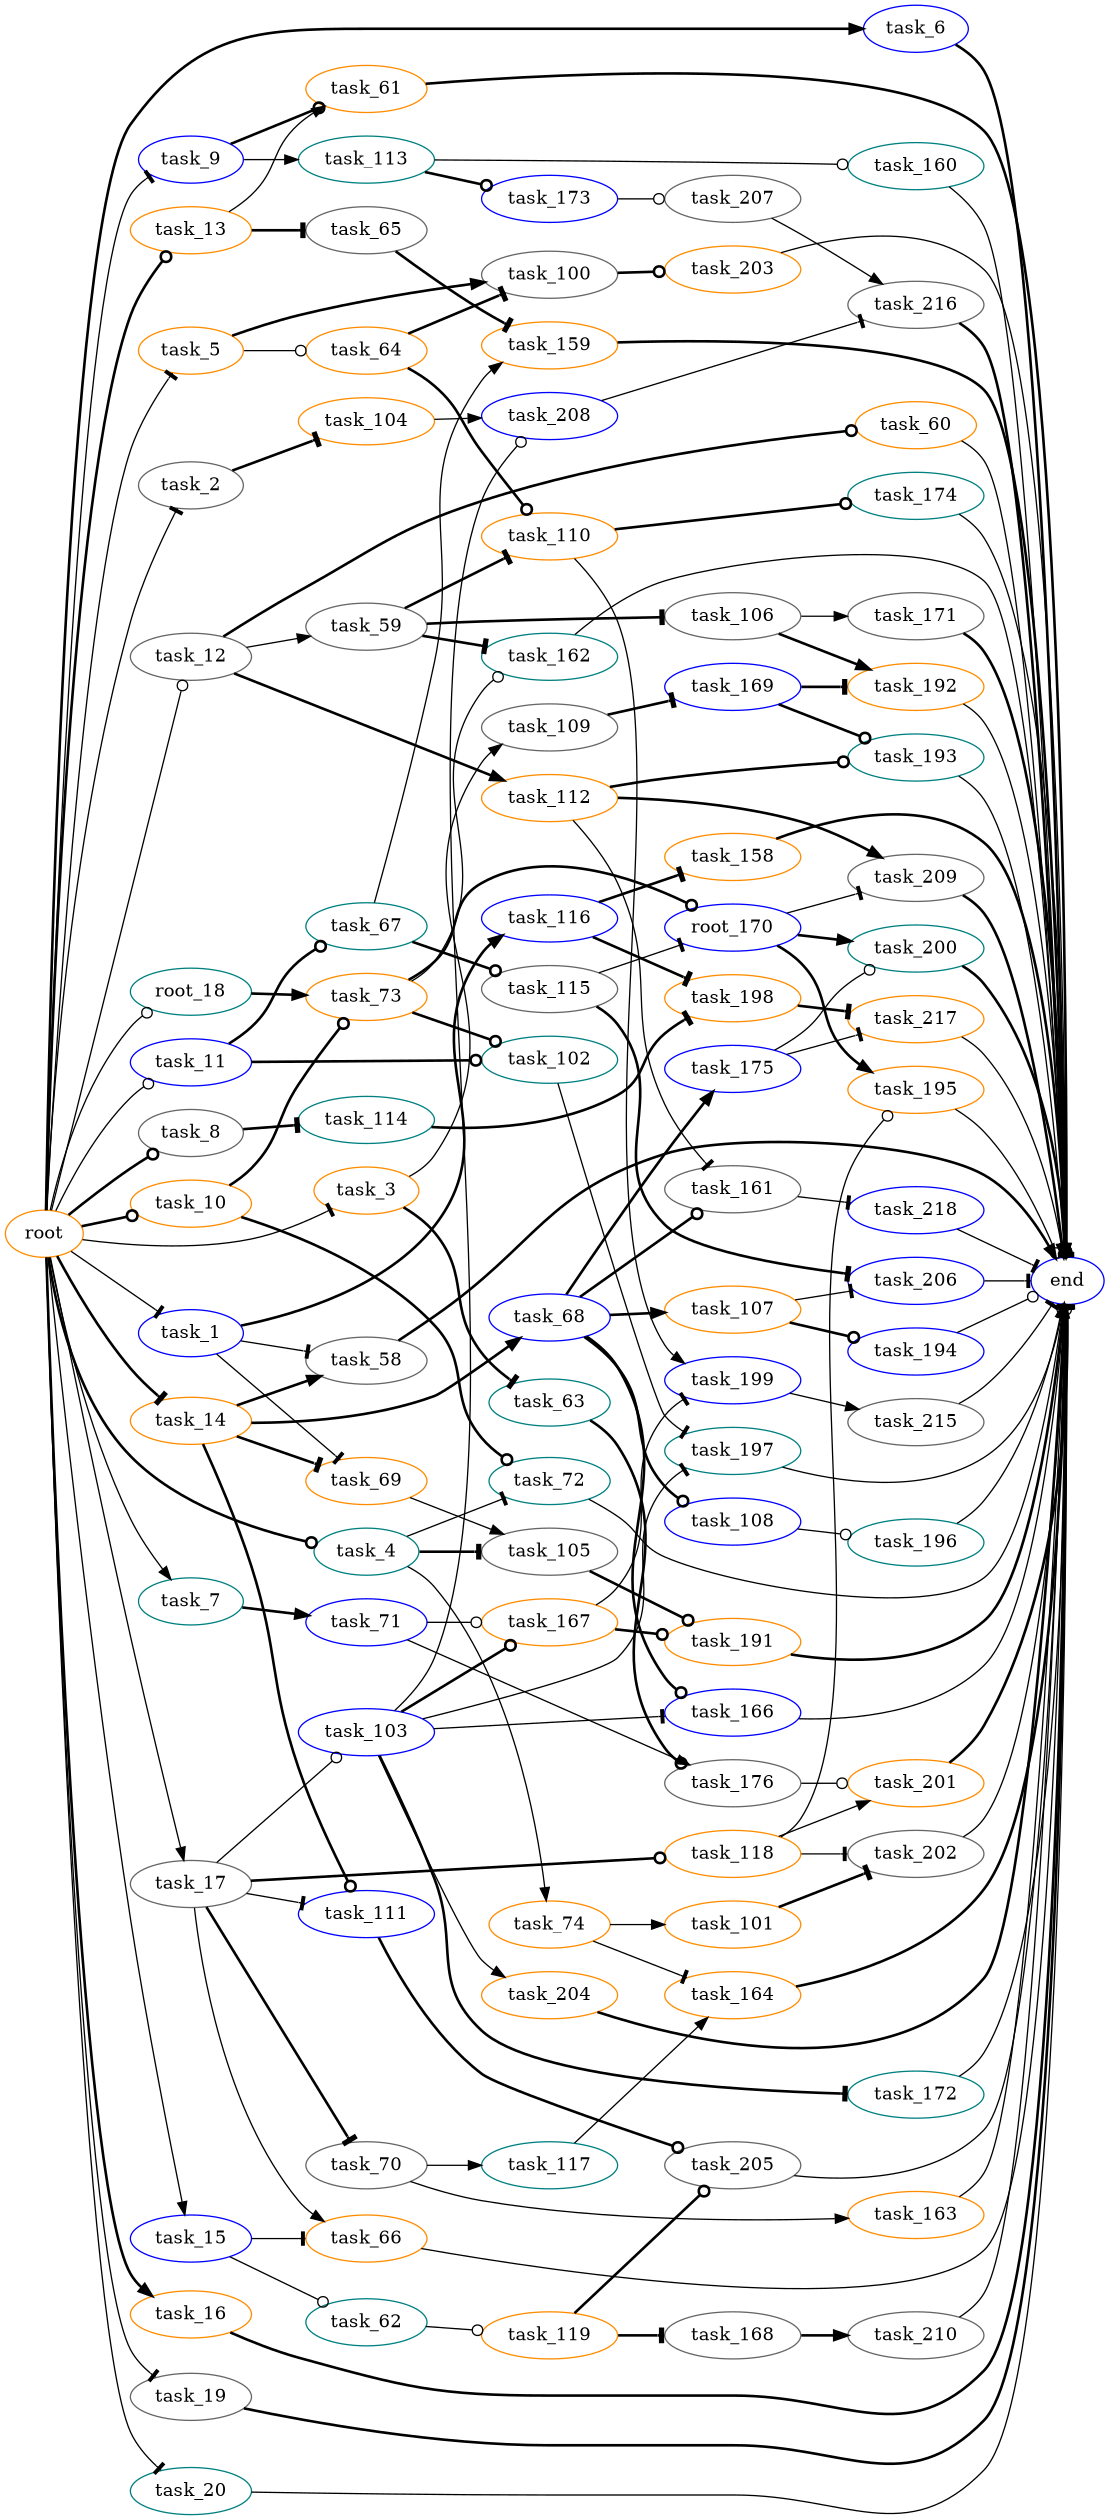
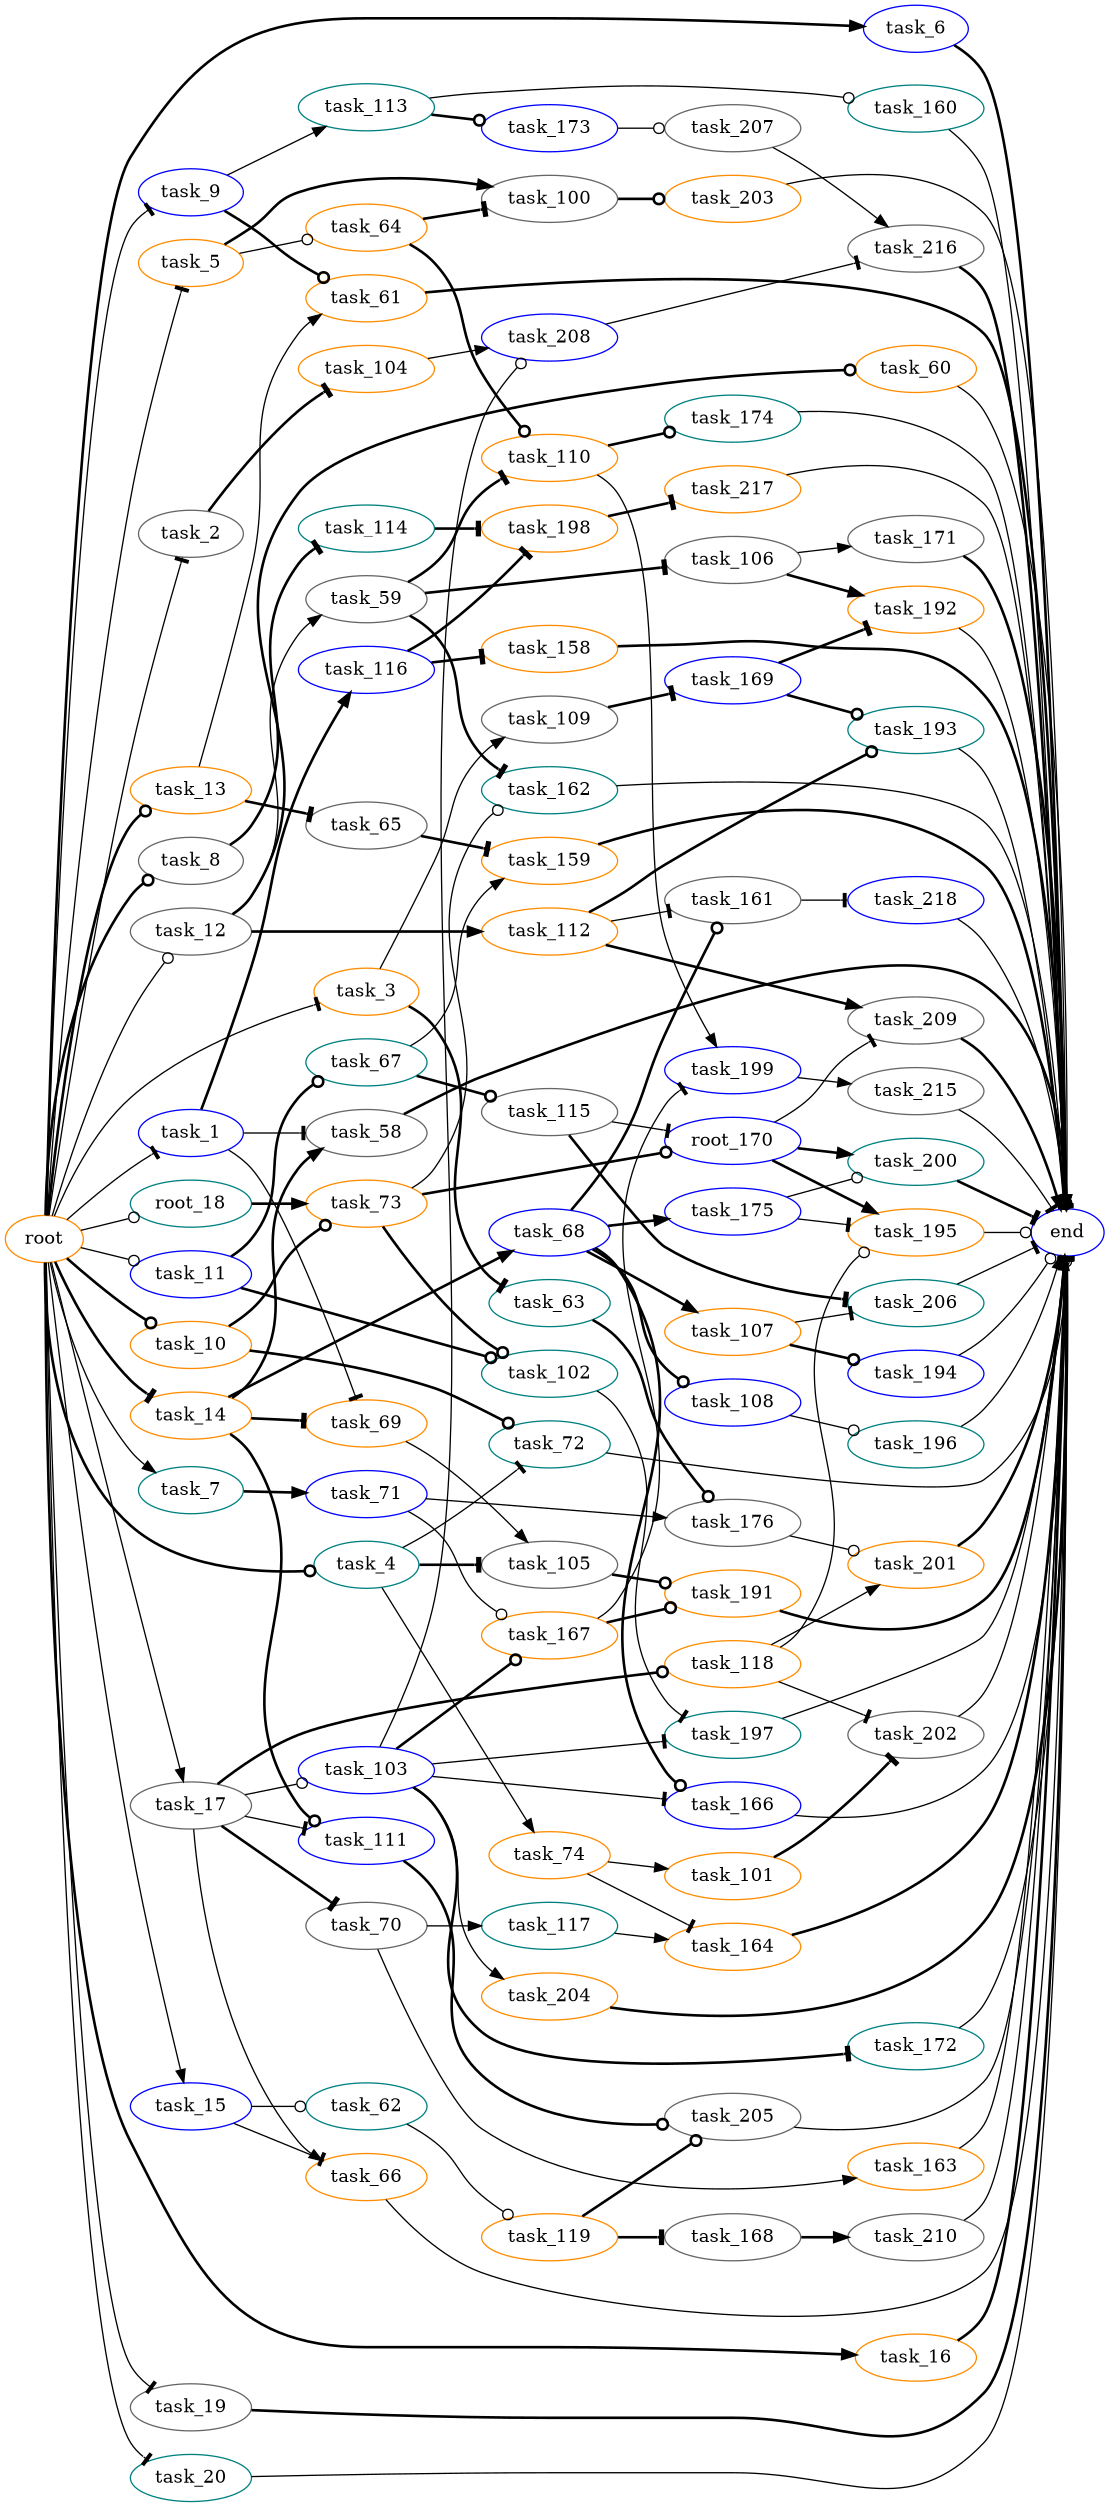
edge "task_175" -> "task_217": now "task_175" -> "task_195"
node "task_206": color blue -> teal
